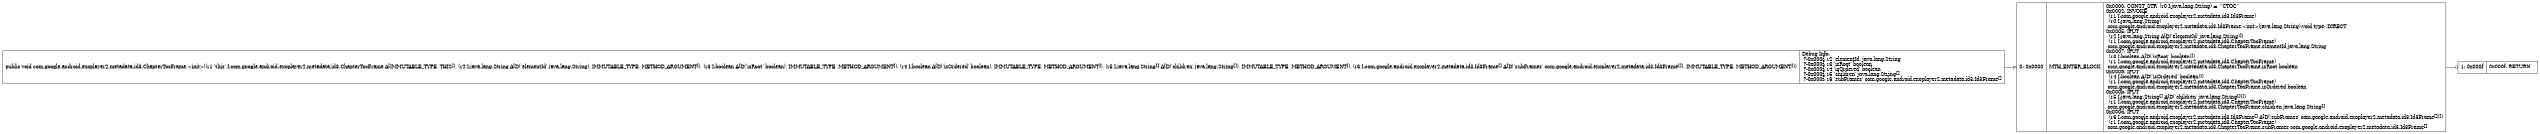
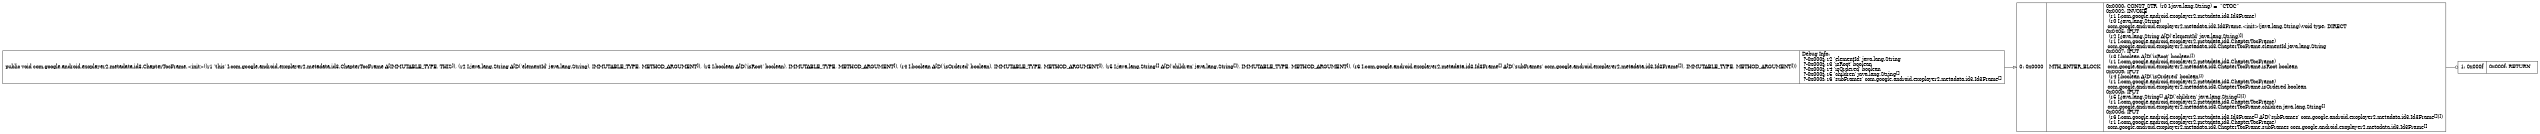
node "0: 0x0000": text "0x0005: IPUT" -> "0x0405: IPUT"
